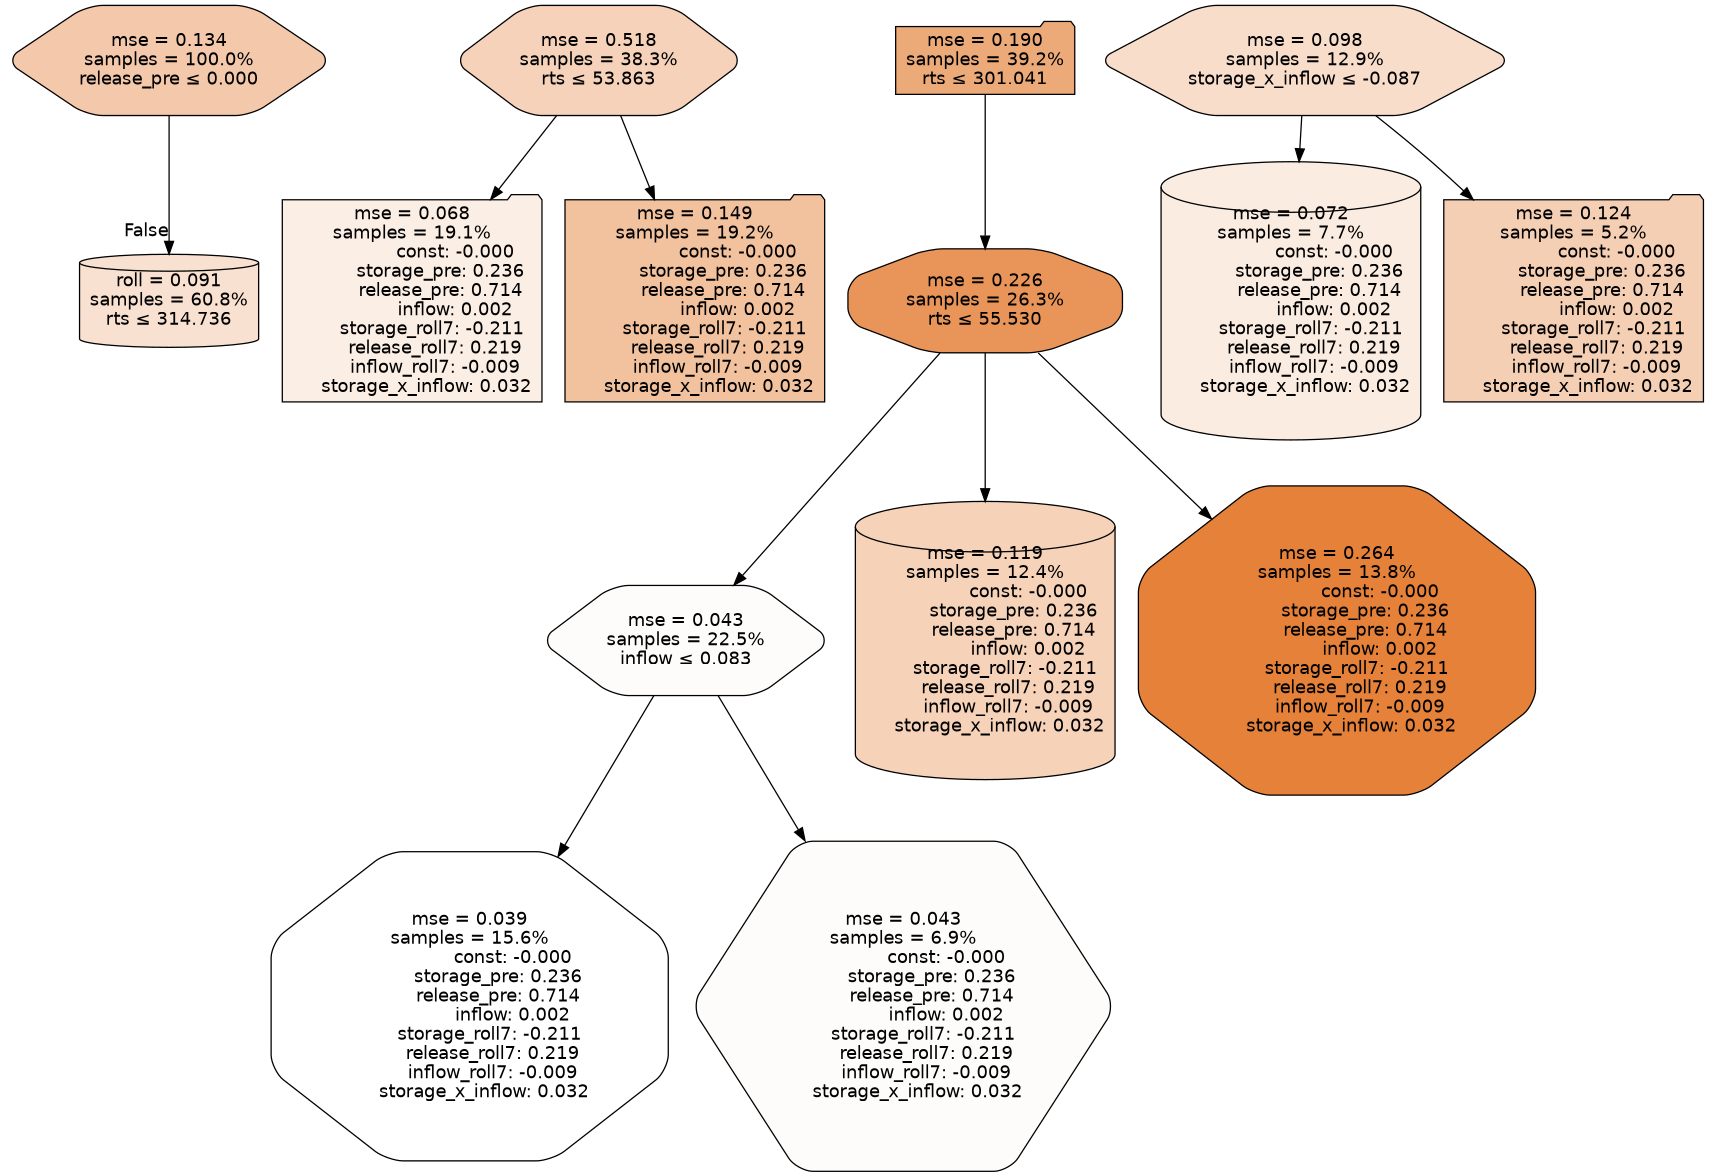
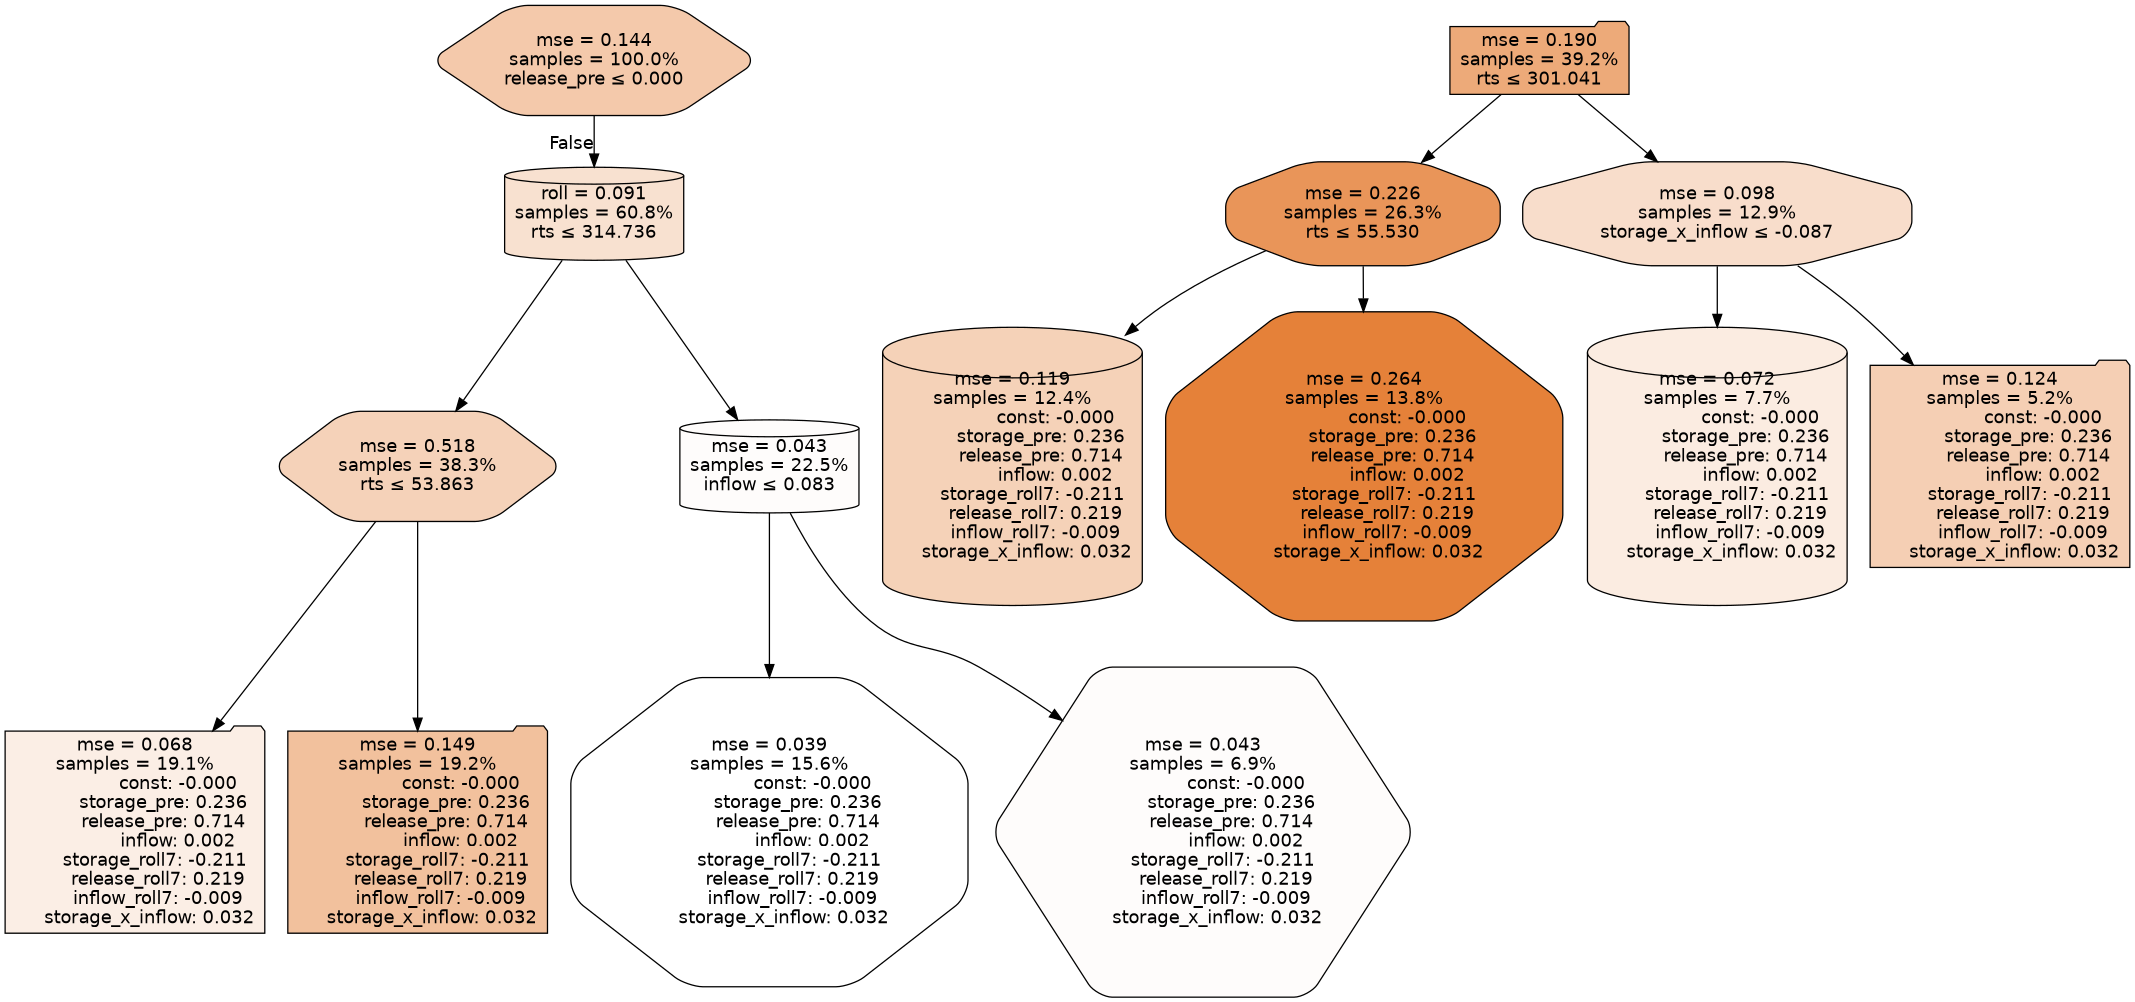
node "mse = 0.134 samples = 100.0% release_pre ≤ 0.000": label "mse = 0.134 samples = 100.0% release_pre ≤ 0.000" -> "mse = 0.144 samples = 100.0% release_pre ≤ 0.000"
node "mse = 0.098 samples = 12.9% storage_x_inflow ≤ -0.087": shape hexagon -> octagon
edge "mse = 0.190 samples = 39.2% rts ≤ 301.041" -> "mse = 0.098 samples = 12.9% storage_x_inflow ≤ -0.087": added
edge "roll = 0.091 samples = 60.8% rts ≤ 314.736" -> "mse = 0.518 samples = 38.3% rts ≤ 53.863": added
edge "mse = 0.226 samples = 26.3% rts ≤ 55.530" -> "mse = 0.043 samples = 22.5% inflow ≤ 0.083": now "roll = 0.091 samples = 60.8% rts ≤ 314.736" -> "mse = 0.043 samples = 22.5% inflow ≤ 0.083"
node "mse = 0.043 samples = 22.5% inflow ≤ 0.083": shape hexagon -> cylinder
